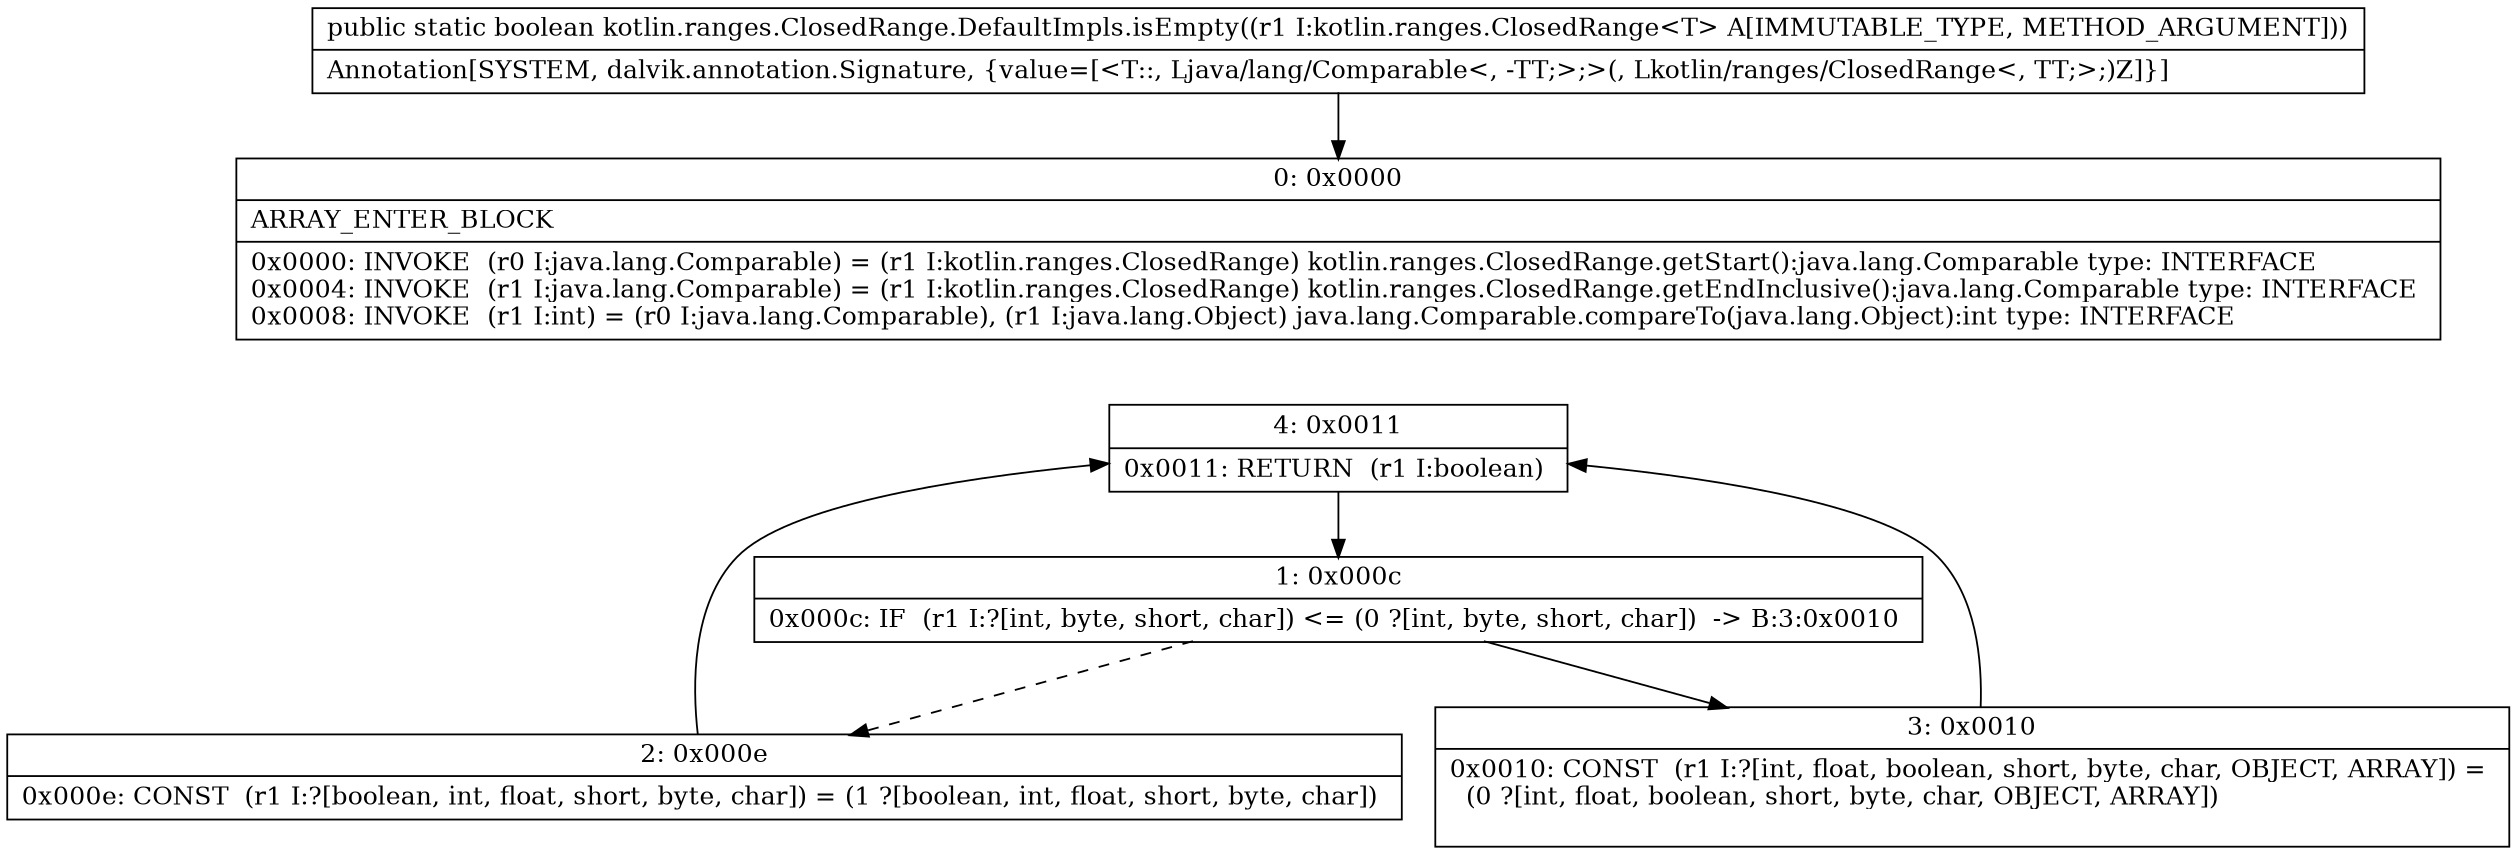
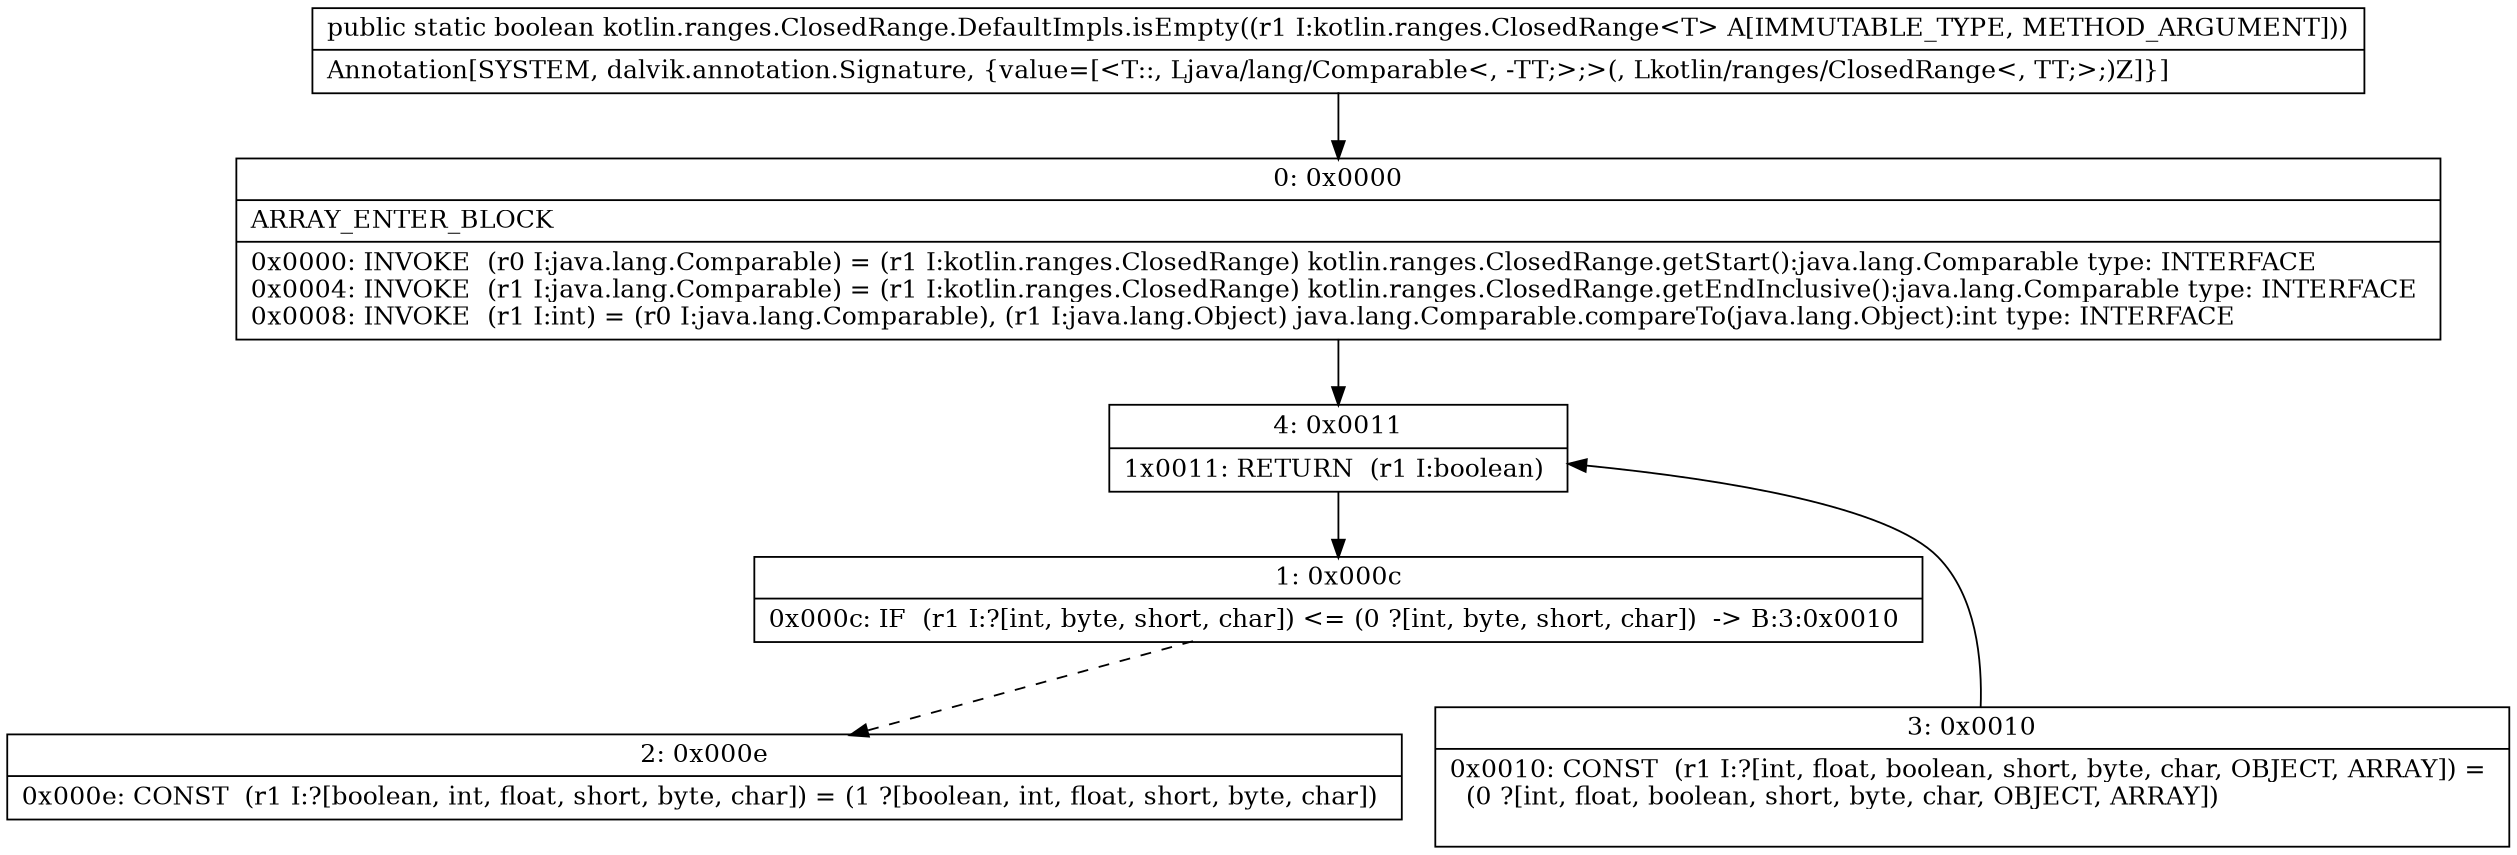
node "4: 0x0011": text "0x0011: RETURN  (r1 I:boolean)" -> "1x0011: RETURN  (r1 I:boolean)"
edge "2: 0x000e" -> "4: 0x0011": now "0: 0x0000" -> "4: 0x0011"
edge "1: 0x000c" -> "3: 0x0010": removed
